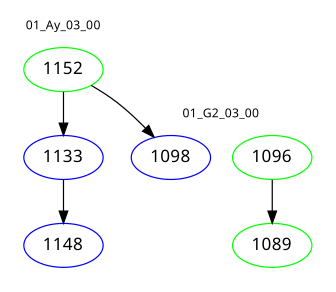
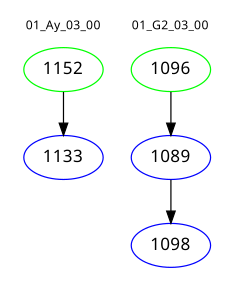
edge "1152" -> "1098": now "1089" -> "1098"
node "1148": removed
node "1089": color green -> blue
